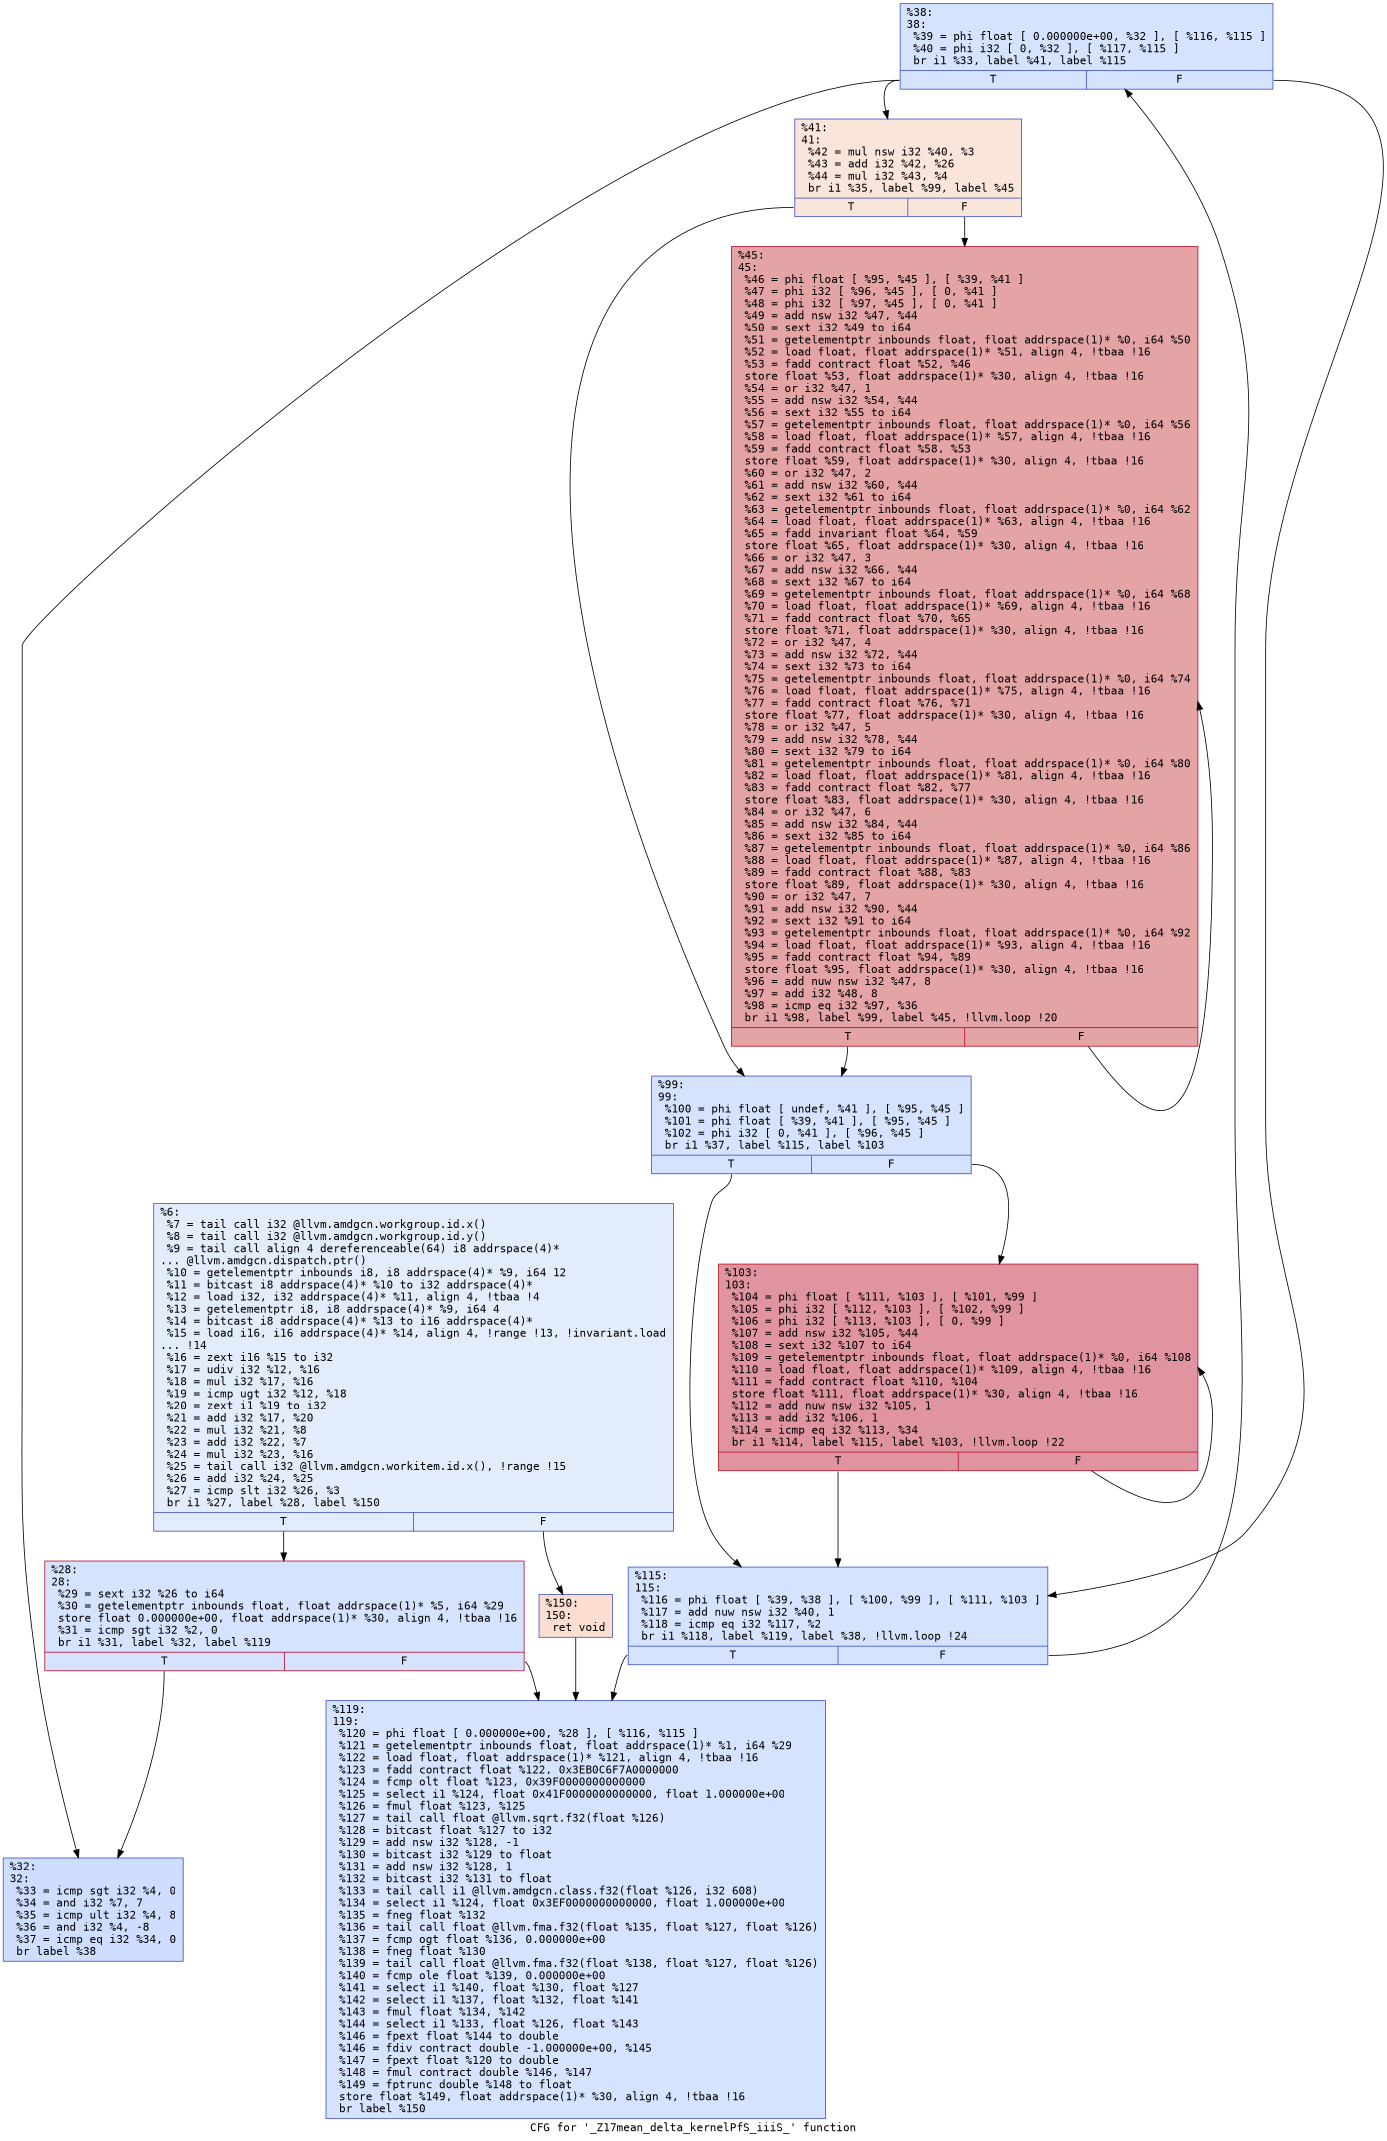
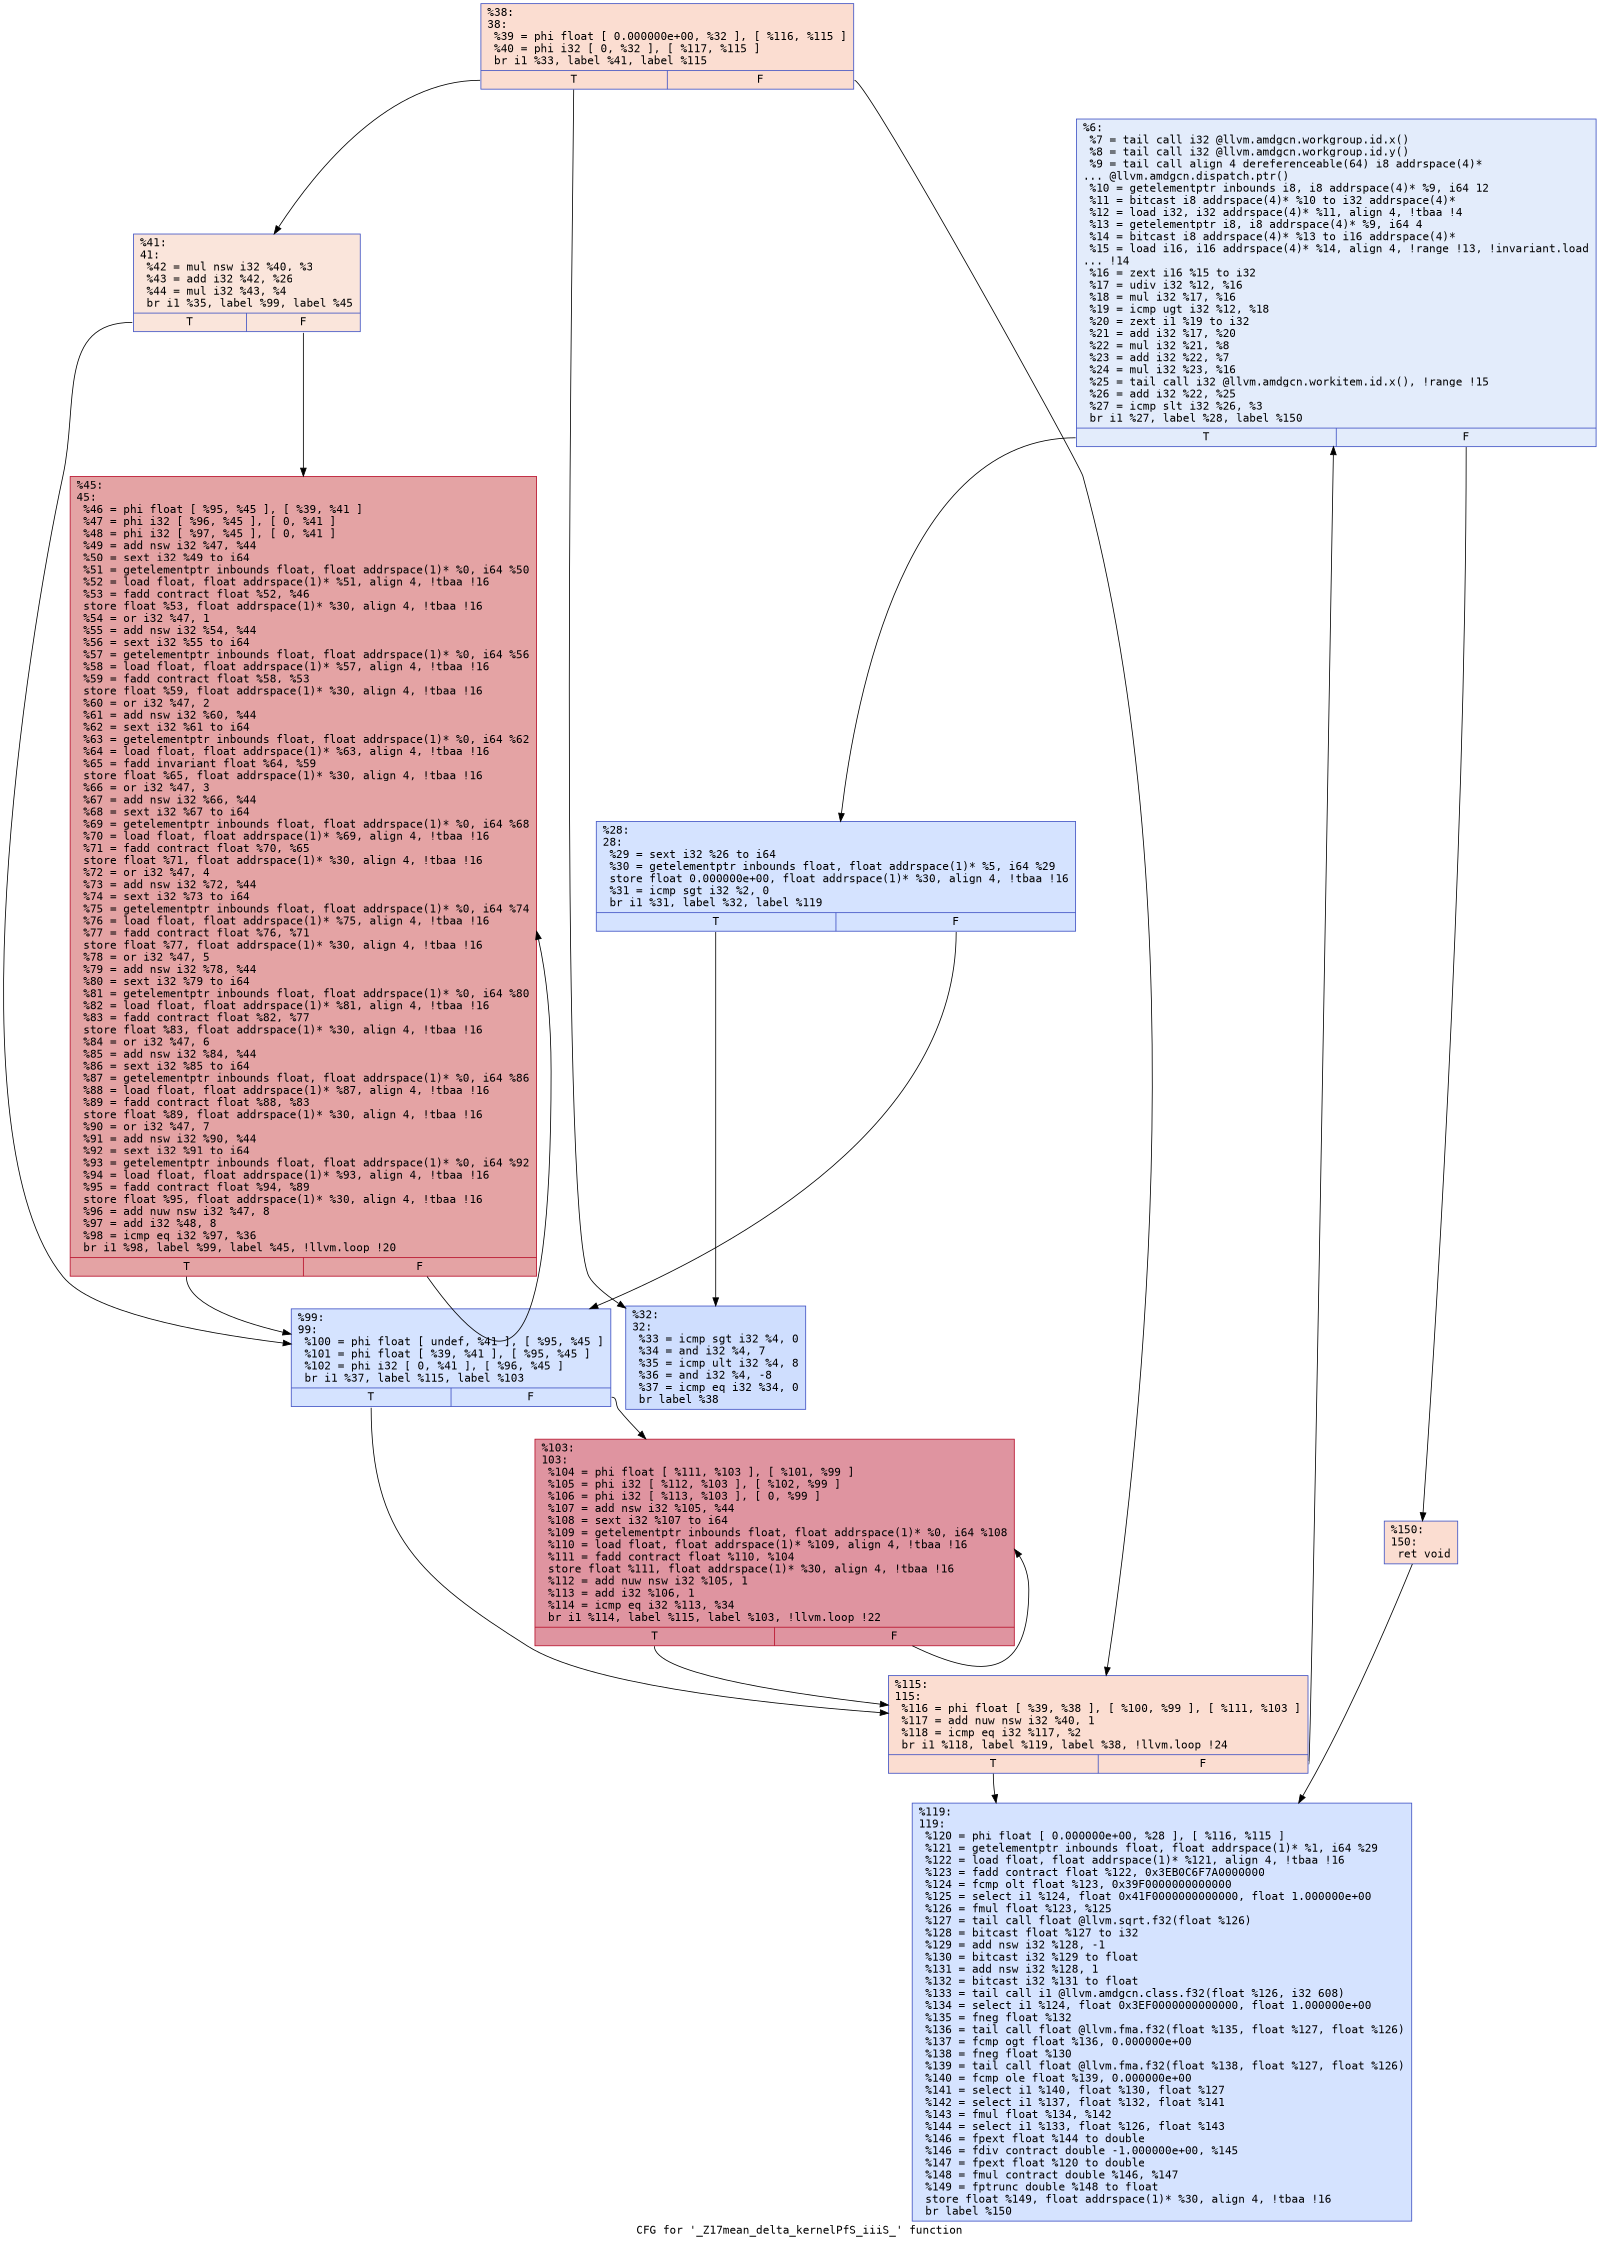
node "%38:": fillcolor #a1c0ff70 -> #f7b39670
edge "%115:" -> "%38:": now "%115:" -> "%6:"
node "%6:": text "%26 = add i32 %24, %25" -> "%26 = add i32 %22, %25"
node "%28:": color #b70d28ff -> #3d50c3ff
node "%115:": fillcolor #a1c0ff70 -> #f7b39670
edge "%28:" -> "%119:": now "%28:" -> "%99:"
node "%32:": text "%34 = and i32 %7, 7" -> "%34 = and i32 %4, 7"
